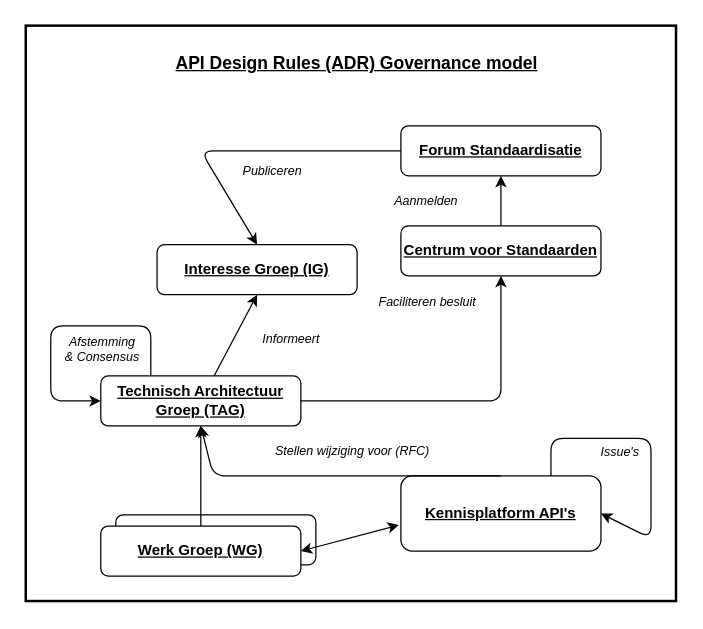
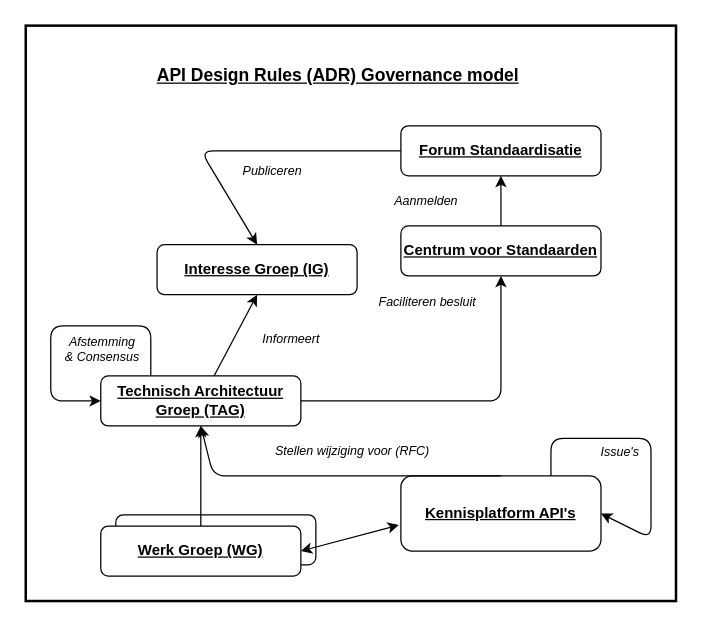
node "API Design Rules (ADR) Governance model": moved (357, 63) -> (338, 76)
